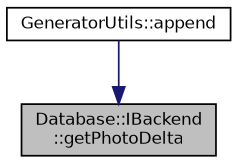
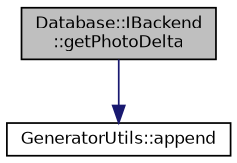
edge "GeneratorUtils::append" -> "Database::IBackend ::getPhotoDelta": reversed
